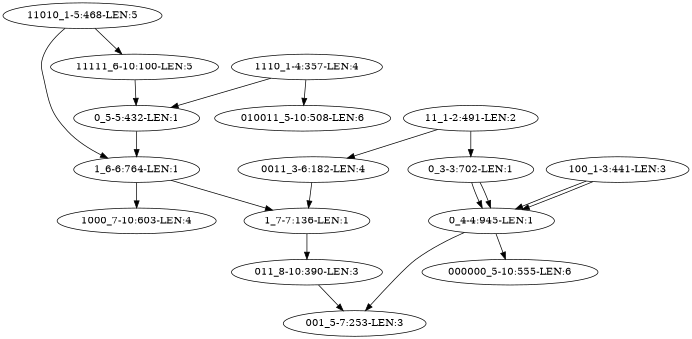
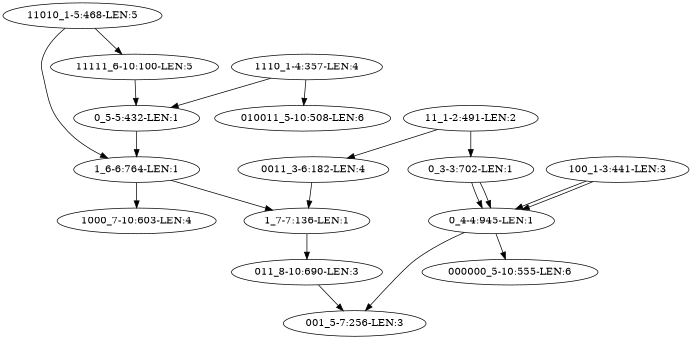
node "011_8-10:390-LEN:3": label "011_8-10:390-LEN:3" -> "011_8-10:690-LEN:3"
node "001_5-7:253-LEN:3": label "001_5-7:253-LEN:3" -> "001_5-7:256-LEN:3"
